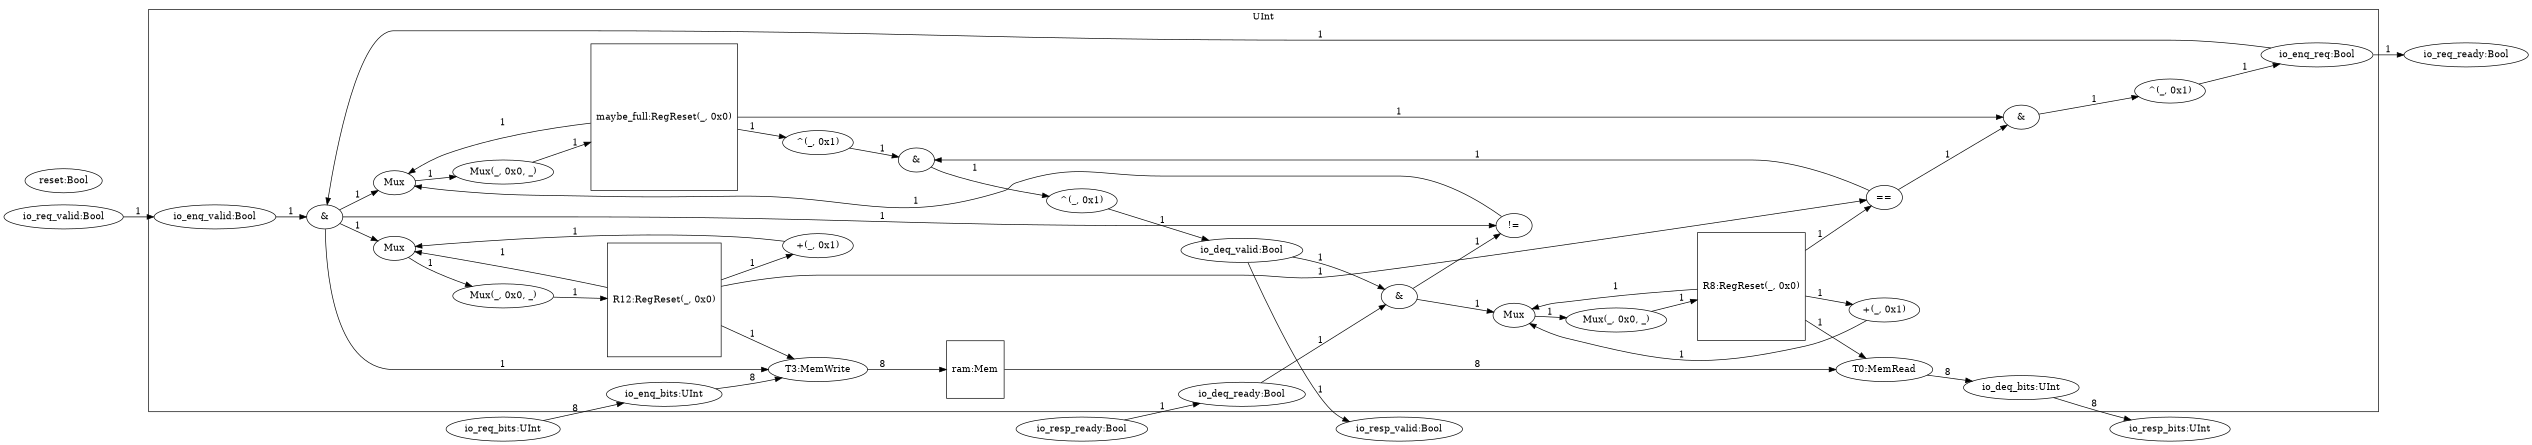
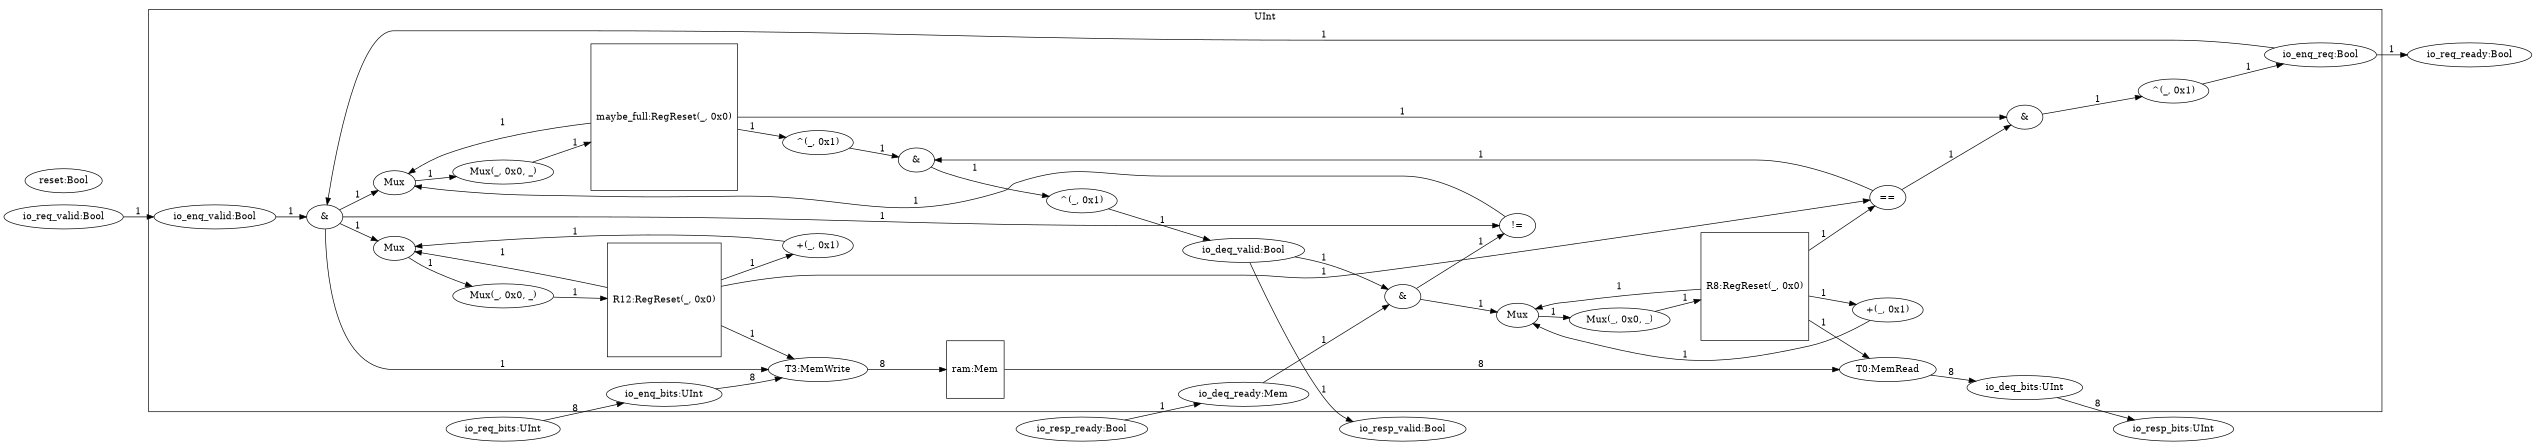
node "io_deq_ready:Bool": label "io_deq_ready:Bool" -> "io_deq_ready:Mem"
